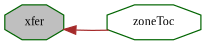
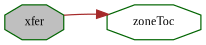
edge "zoneToc" -> "xfer": reversed
